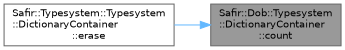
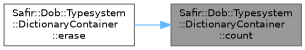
node "Safir::Typesystem::Typesystem ::DictionaryContainer ::erase": label "Safir::Typesystem::Typesystem ::DictionaryContainer ::erase" -> "Safir::Dob::Typesystem ::DictionaryContainer ::erase"
